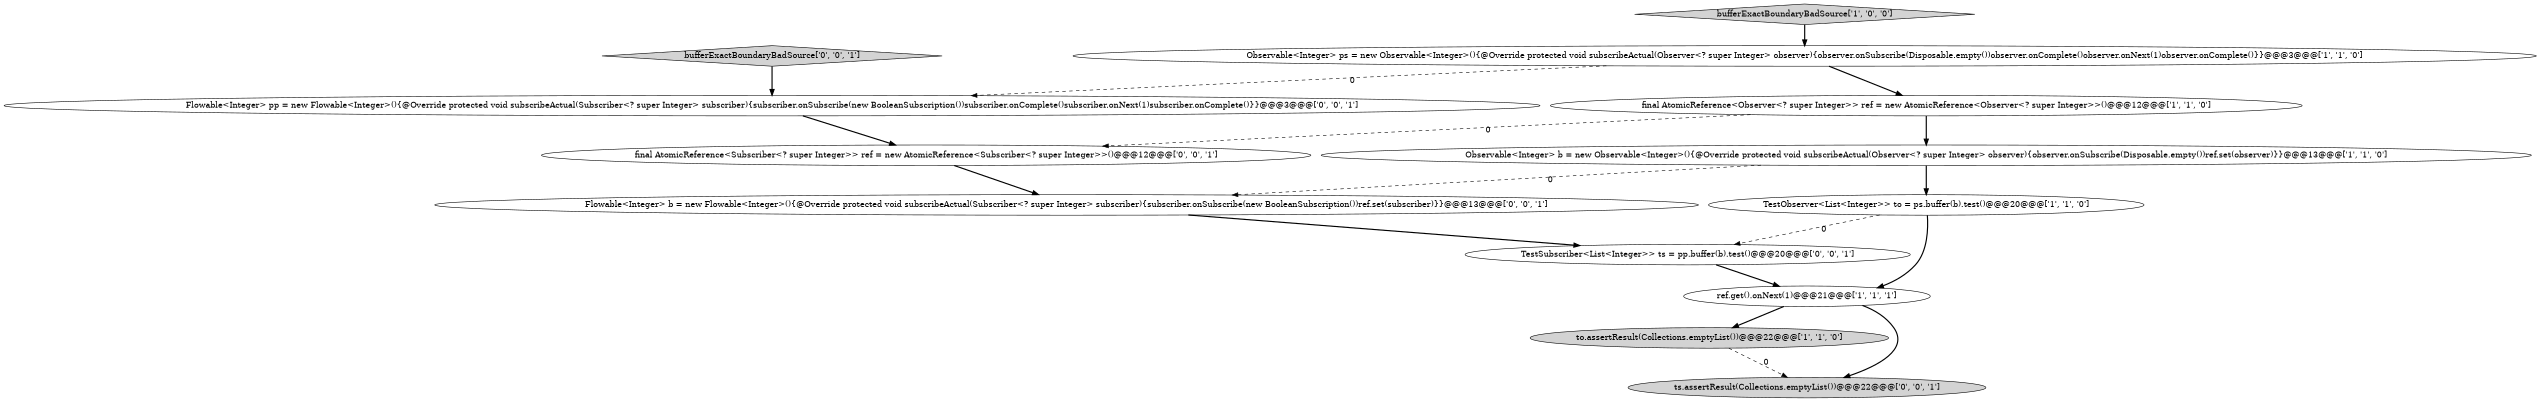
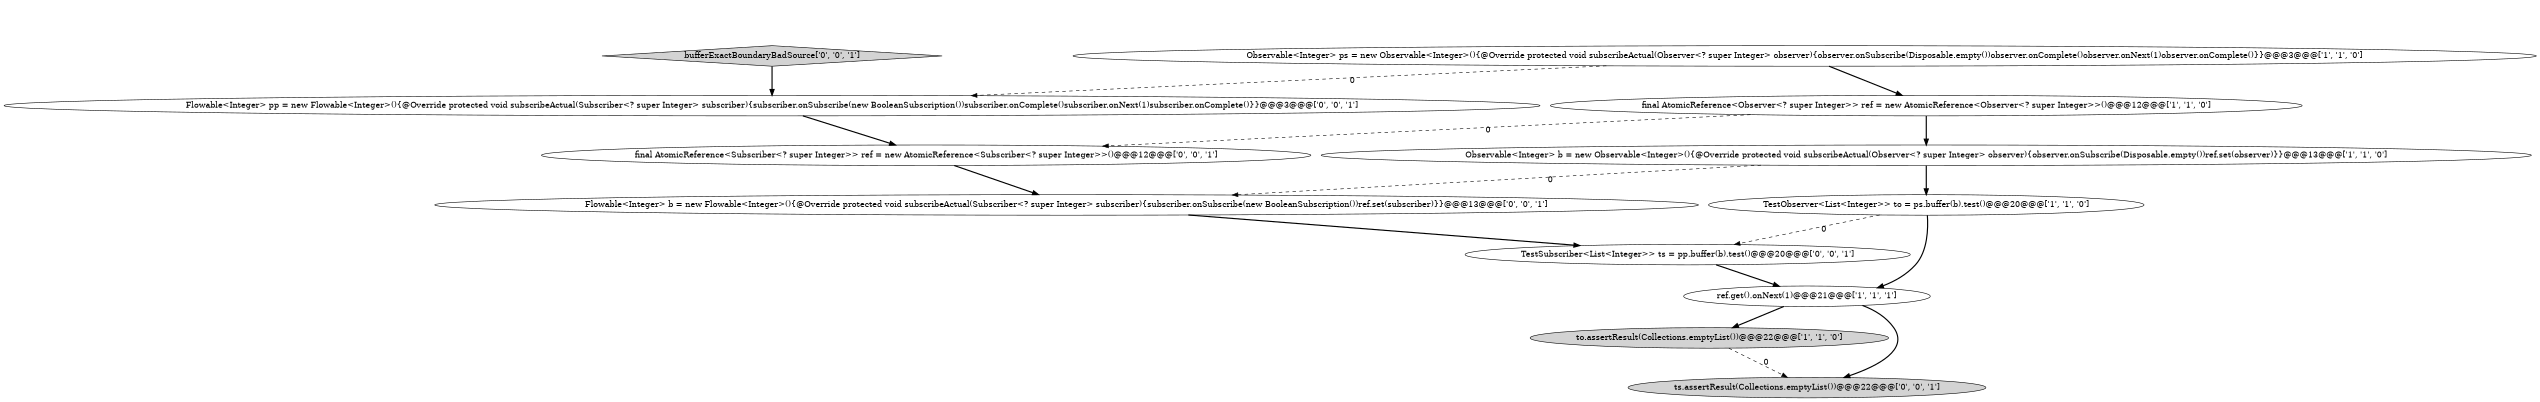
node "bufferExactBoundaryBadSource['1', '0', '0']": removed
